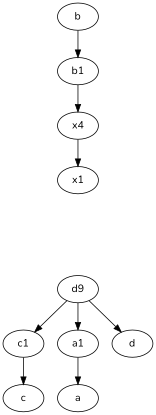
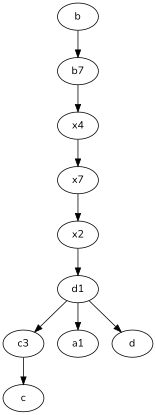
node "b1": label "b1" -> "b7"
node "x1": label "x1" -> "x7"
node "x2": added
node "d9": label "d9" -> "d1"
node "c1": label "c1" -> "c3"
node "a": removed
